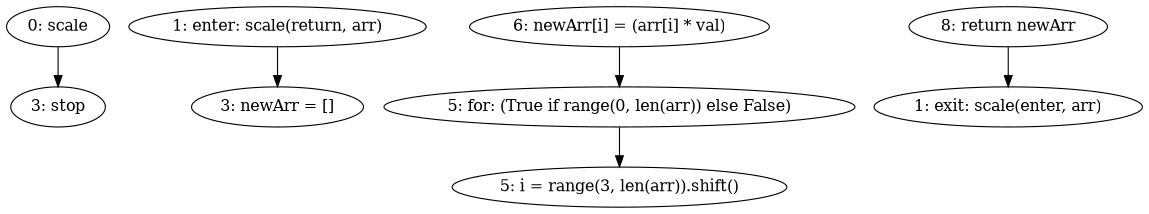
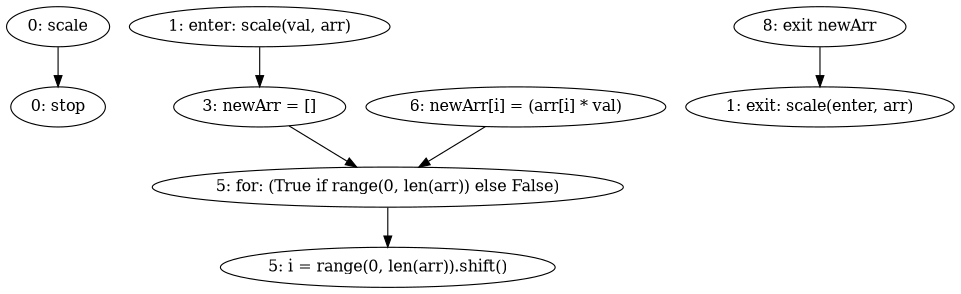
node "1: enter: scale(return, arr)": label "1: enter: scale(return, arr)" -> "1: enter: scale(val, arr)"
node "8: return newArr": label "8: return newArr" -> "8: exit newArr"
node "3: stop": label "3: stop" -> "0: stop"
edge "3: newArr = []" -> "5: for: (True if range(0, len(arr)) else False)": added
node "5: i = range(3, len(arr)).shift()": label "5: i = range(3, len(arr)).shift()" -> "5: i = range(0, len(arr)).shift()"
